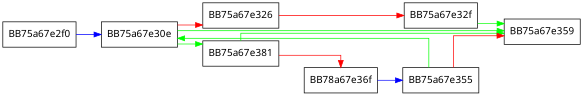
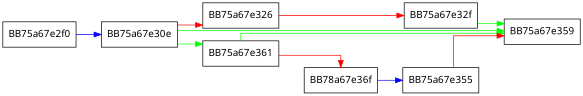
edge "BB75a67e355" -> "BB75a67e30e": removed
node "BB75a67e381": label "BB75a67e381" -> "BB75a67e361"
